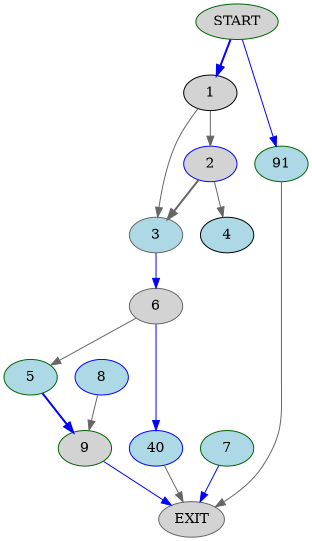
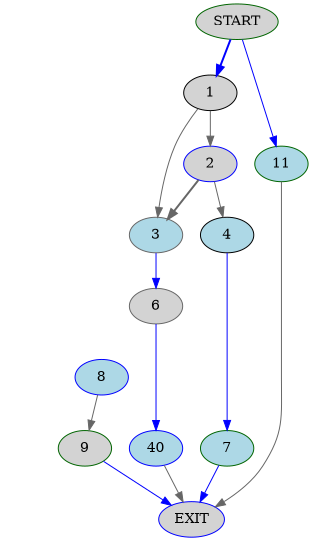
node "91": label "91" -> "11"
edge "4" -> "7": added
node "5": removed
node "EXIT": color gray40 -> blue
